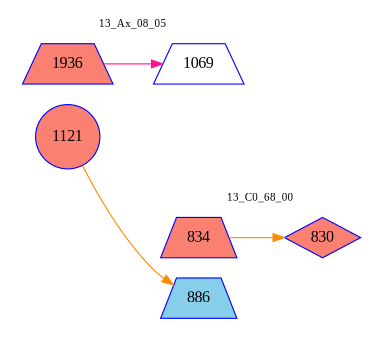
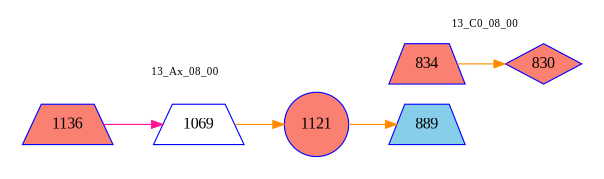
cluster "13_Ax_08_05": label "13_Ax_08_05" -> "13_Ax_08_00"
node "1936": label "1936" -> "1136"
edge "1069" -> "1121": added
cluster "13_C0_68_00": label "13_C0_68_00" -> "13_C0_08_00"
node "886": label "886" -> "889"
